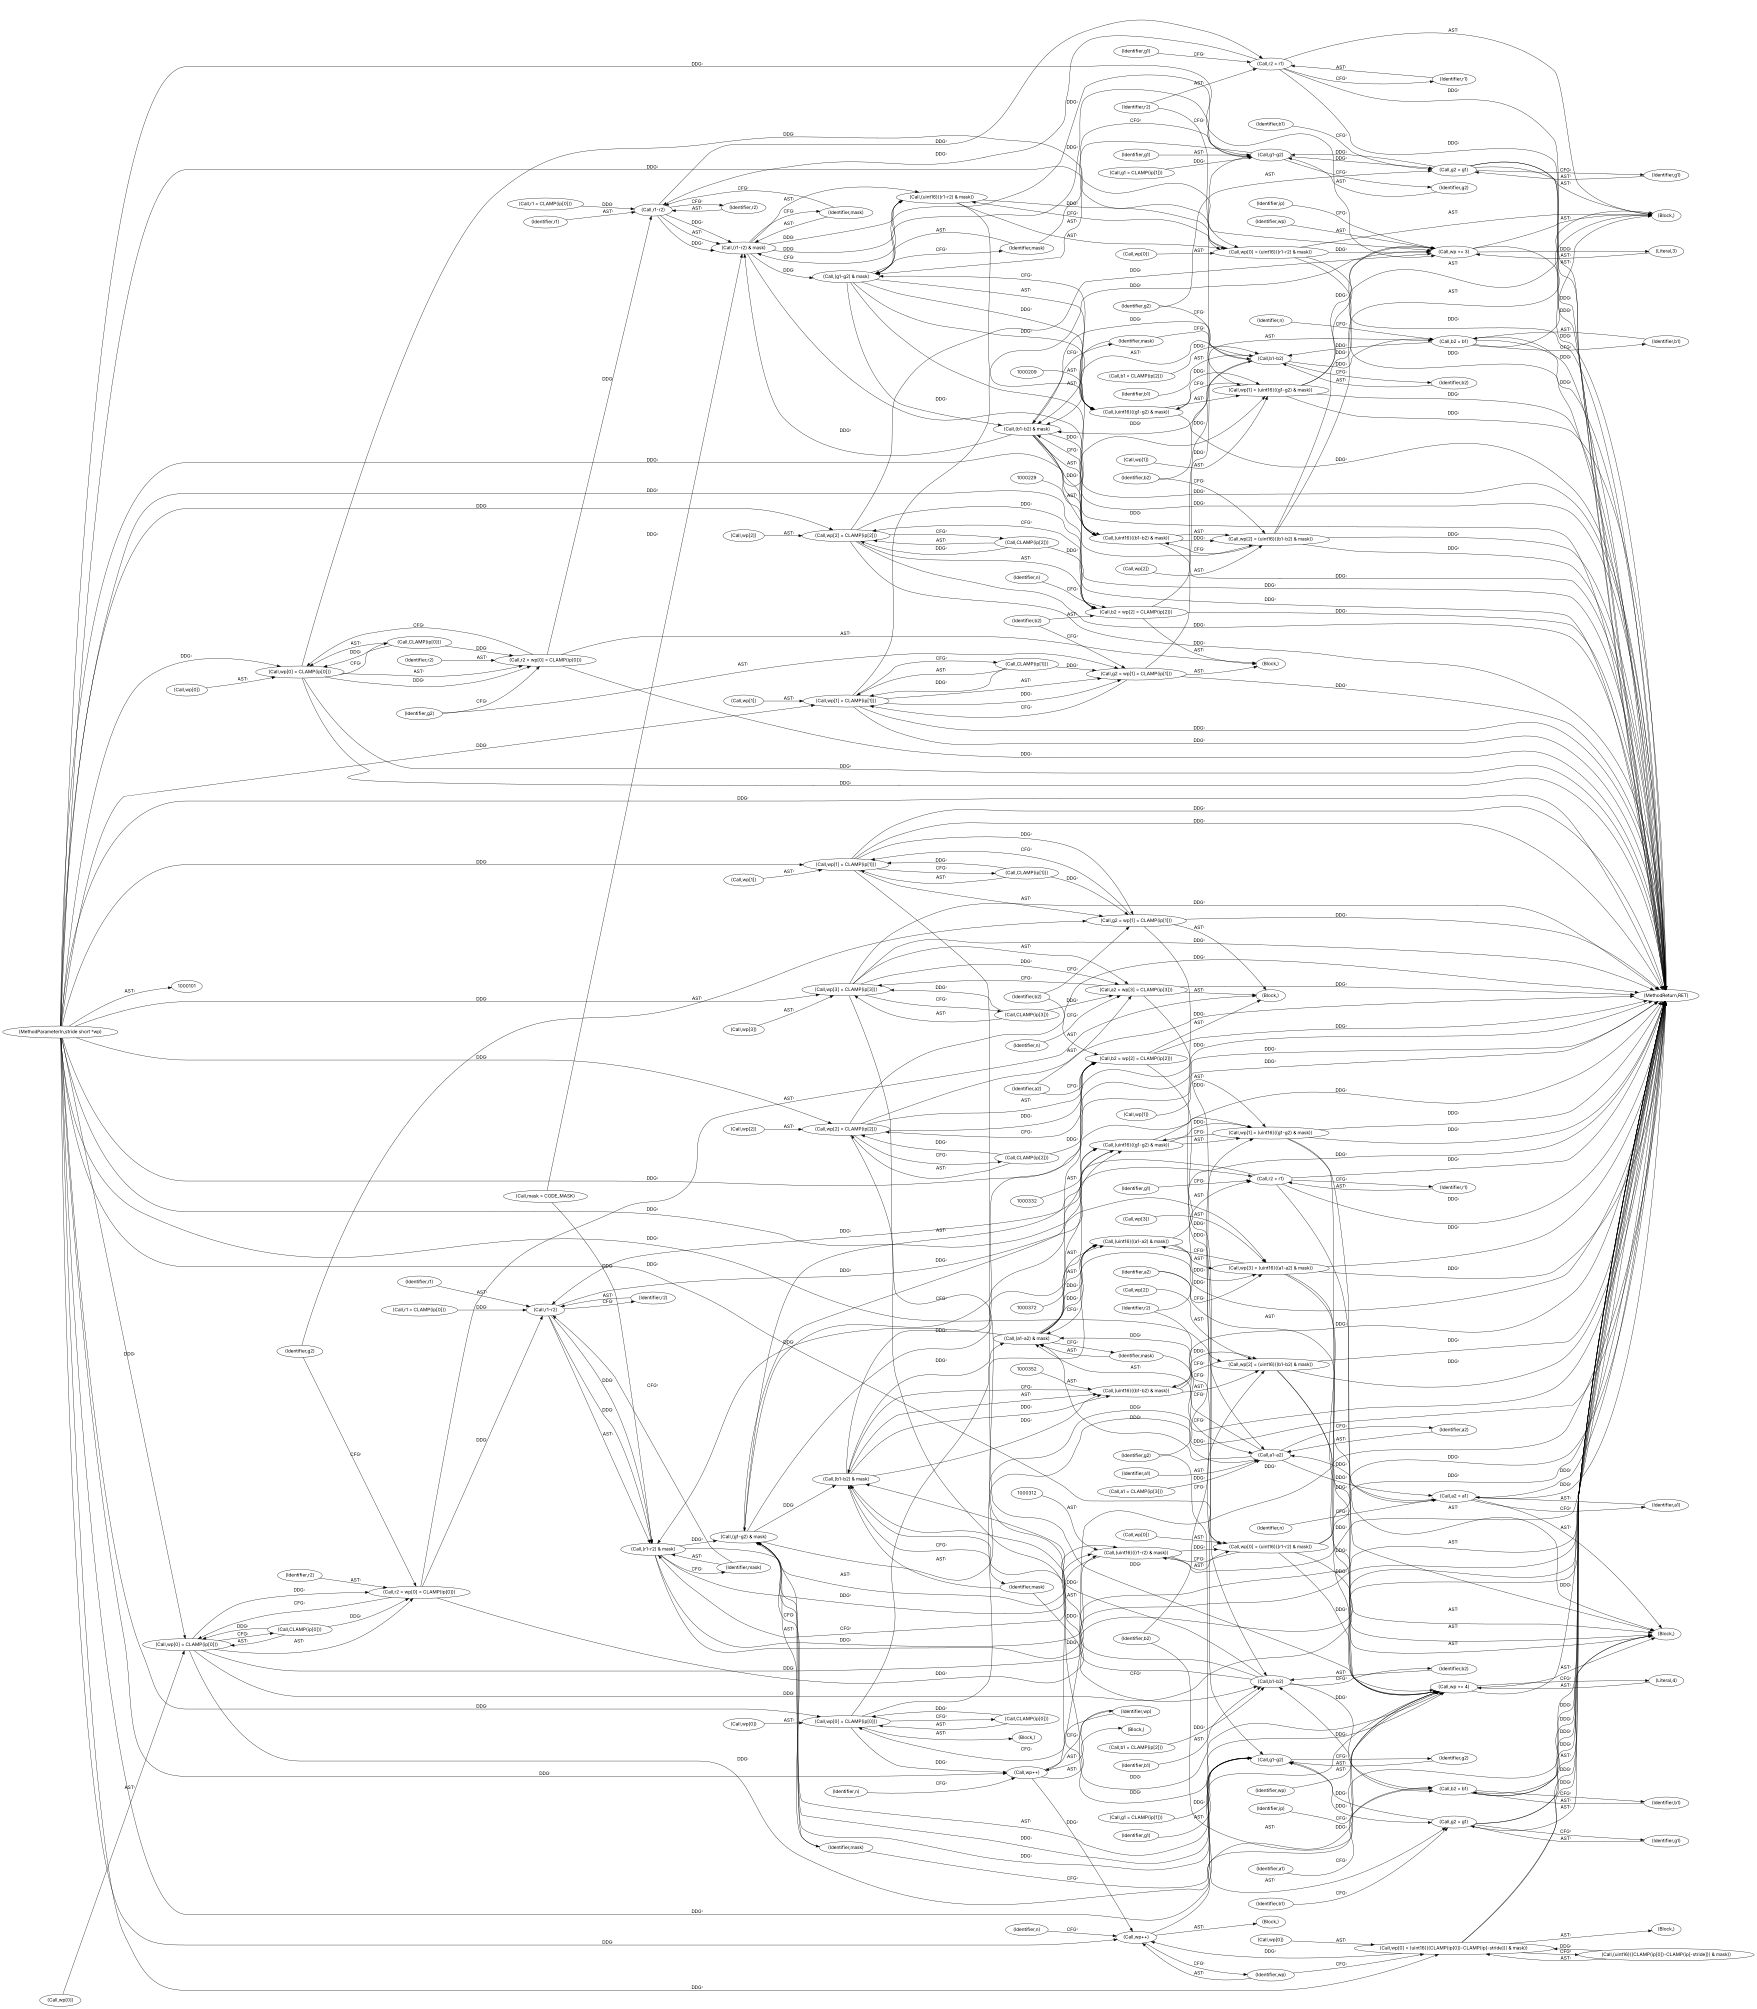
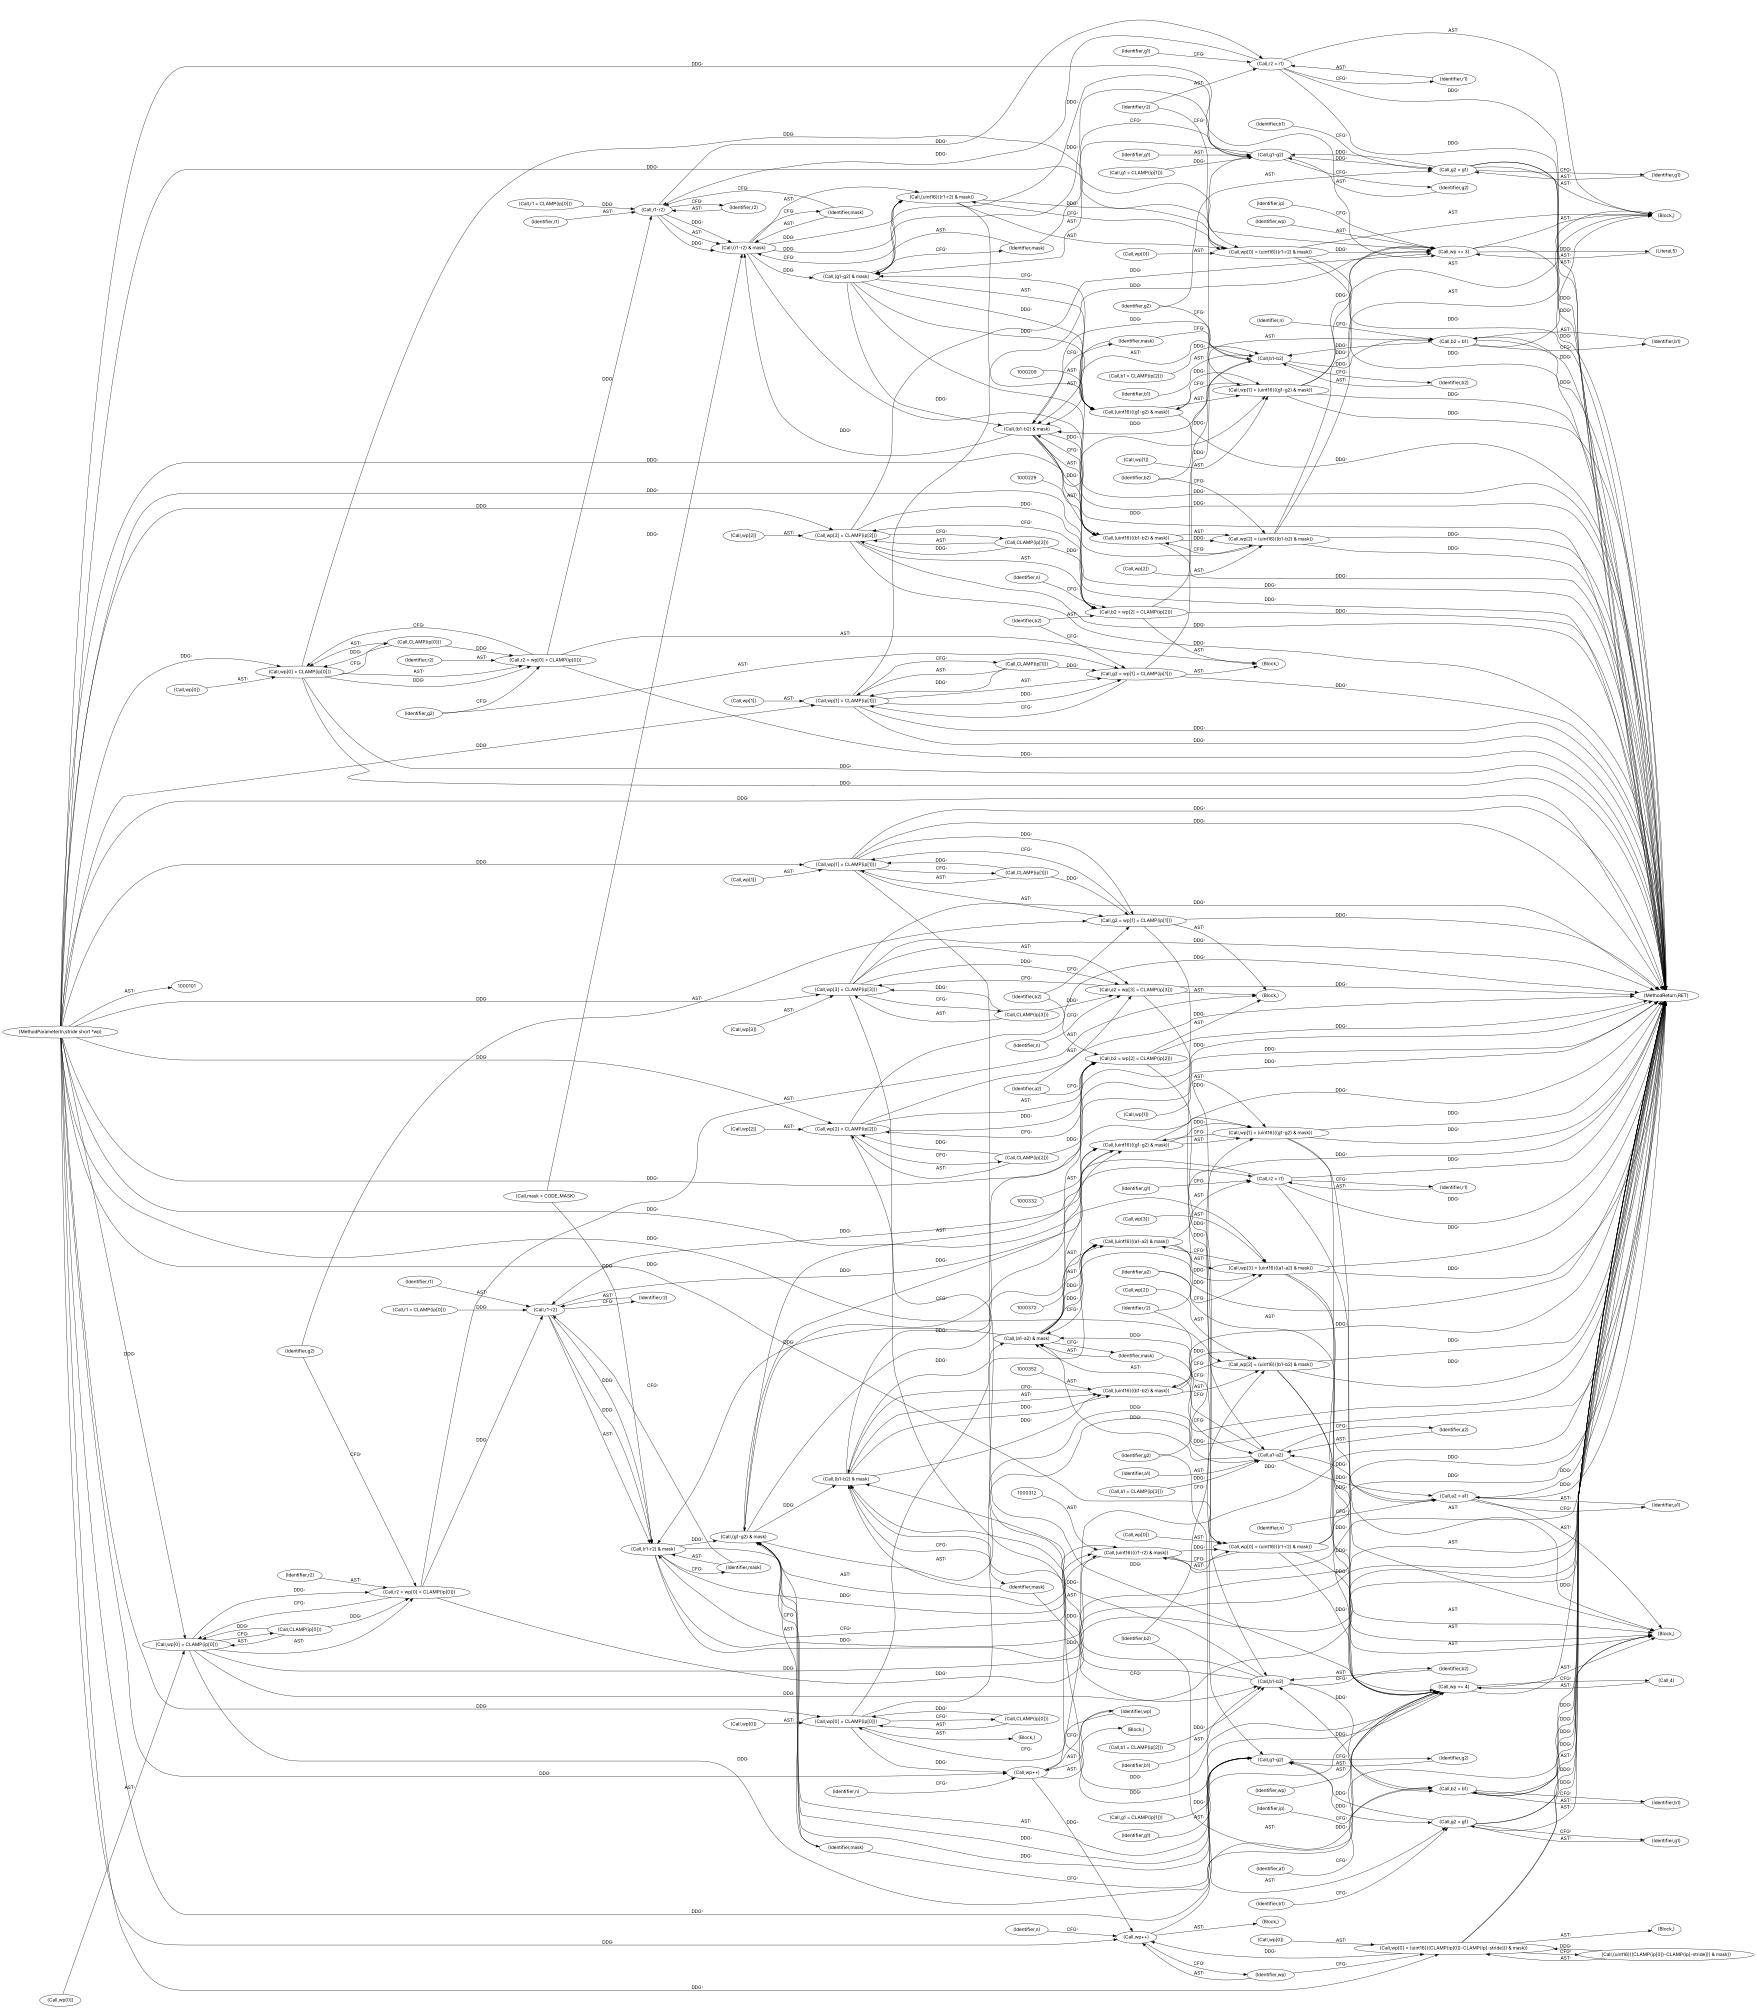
node "(Literal,3)": label "(Literal,3)" -> "(Literal,5)"
node "(Literal,4)": label "(Literal,4)" -> "(Call,4)"
